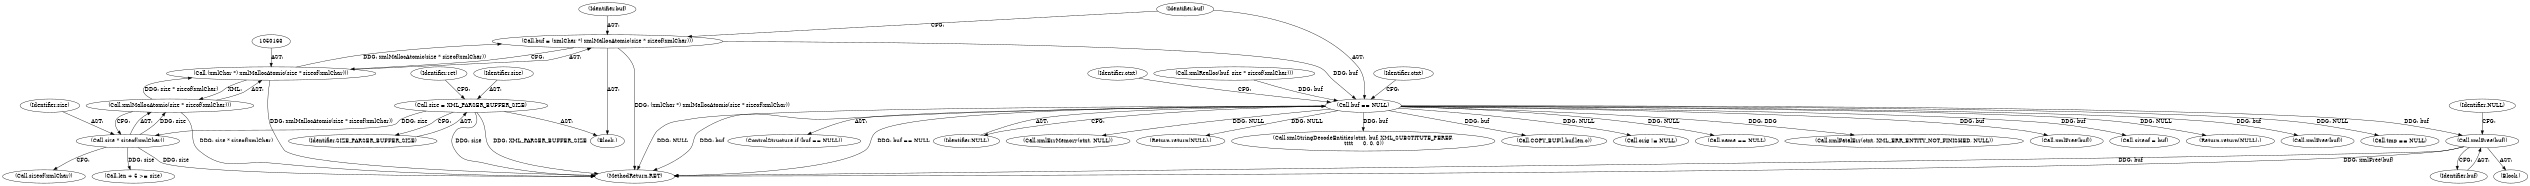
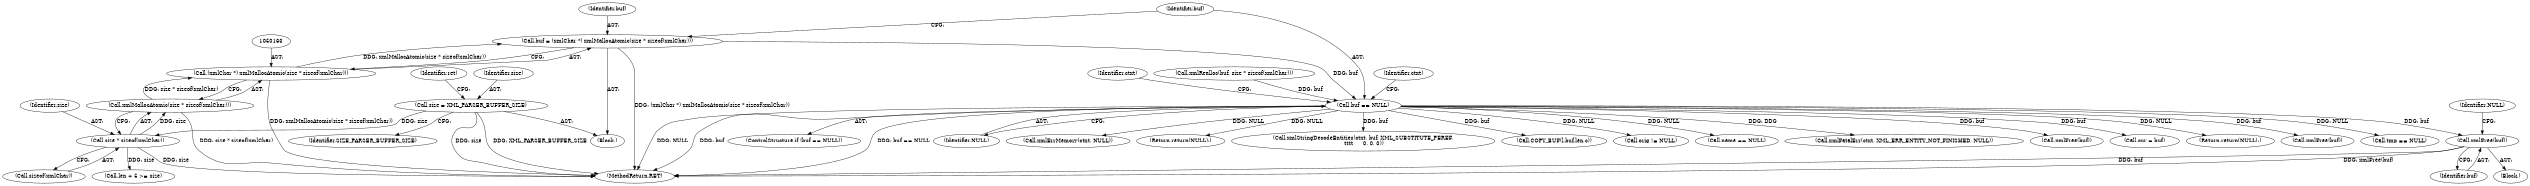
edge "(Call,(xmlChar *) xmlMallocAtomic(size * sizeof(xmlChar)))" -> "(Call,xmlMallocAtomic(size * sizeof(xmlChar)))": label "XML: " -> "CFG: "
edge "(Identifier,SIZE_PARSER_BUFFER_SIZE)" -> "(Call,size = XML_PARSER_BUFFER_SIZE)": removed, label "AST:"
node "(Call,sizeof = buf)": label "(Call,sizeof = buf)" -> "(Call,cur = buf)"
edge "(Call,sizeof(xmlChar))" -> "(Call,size * sizeof(xmlChar))": added, label "AST:"
